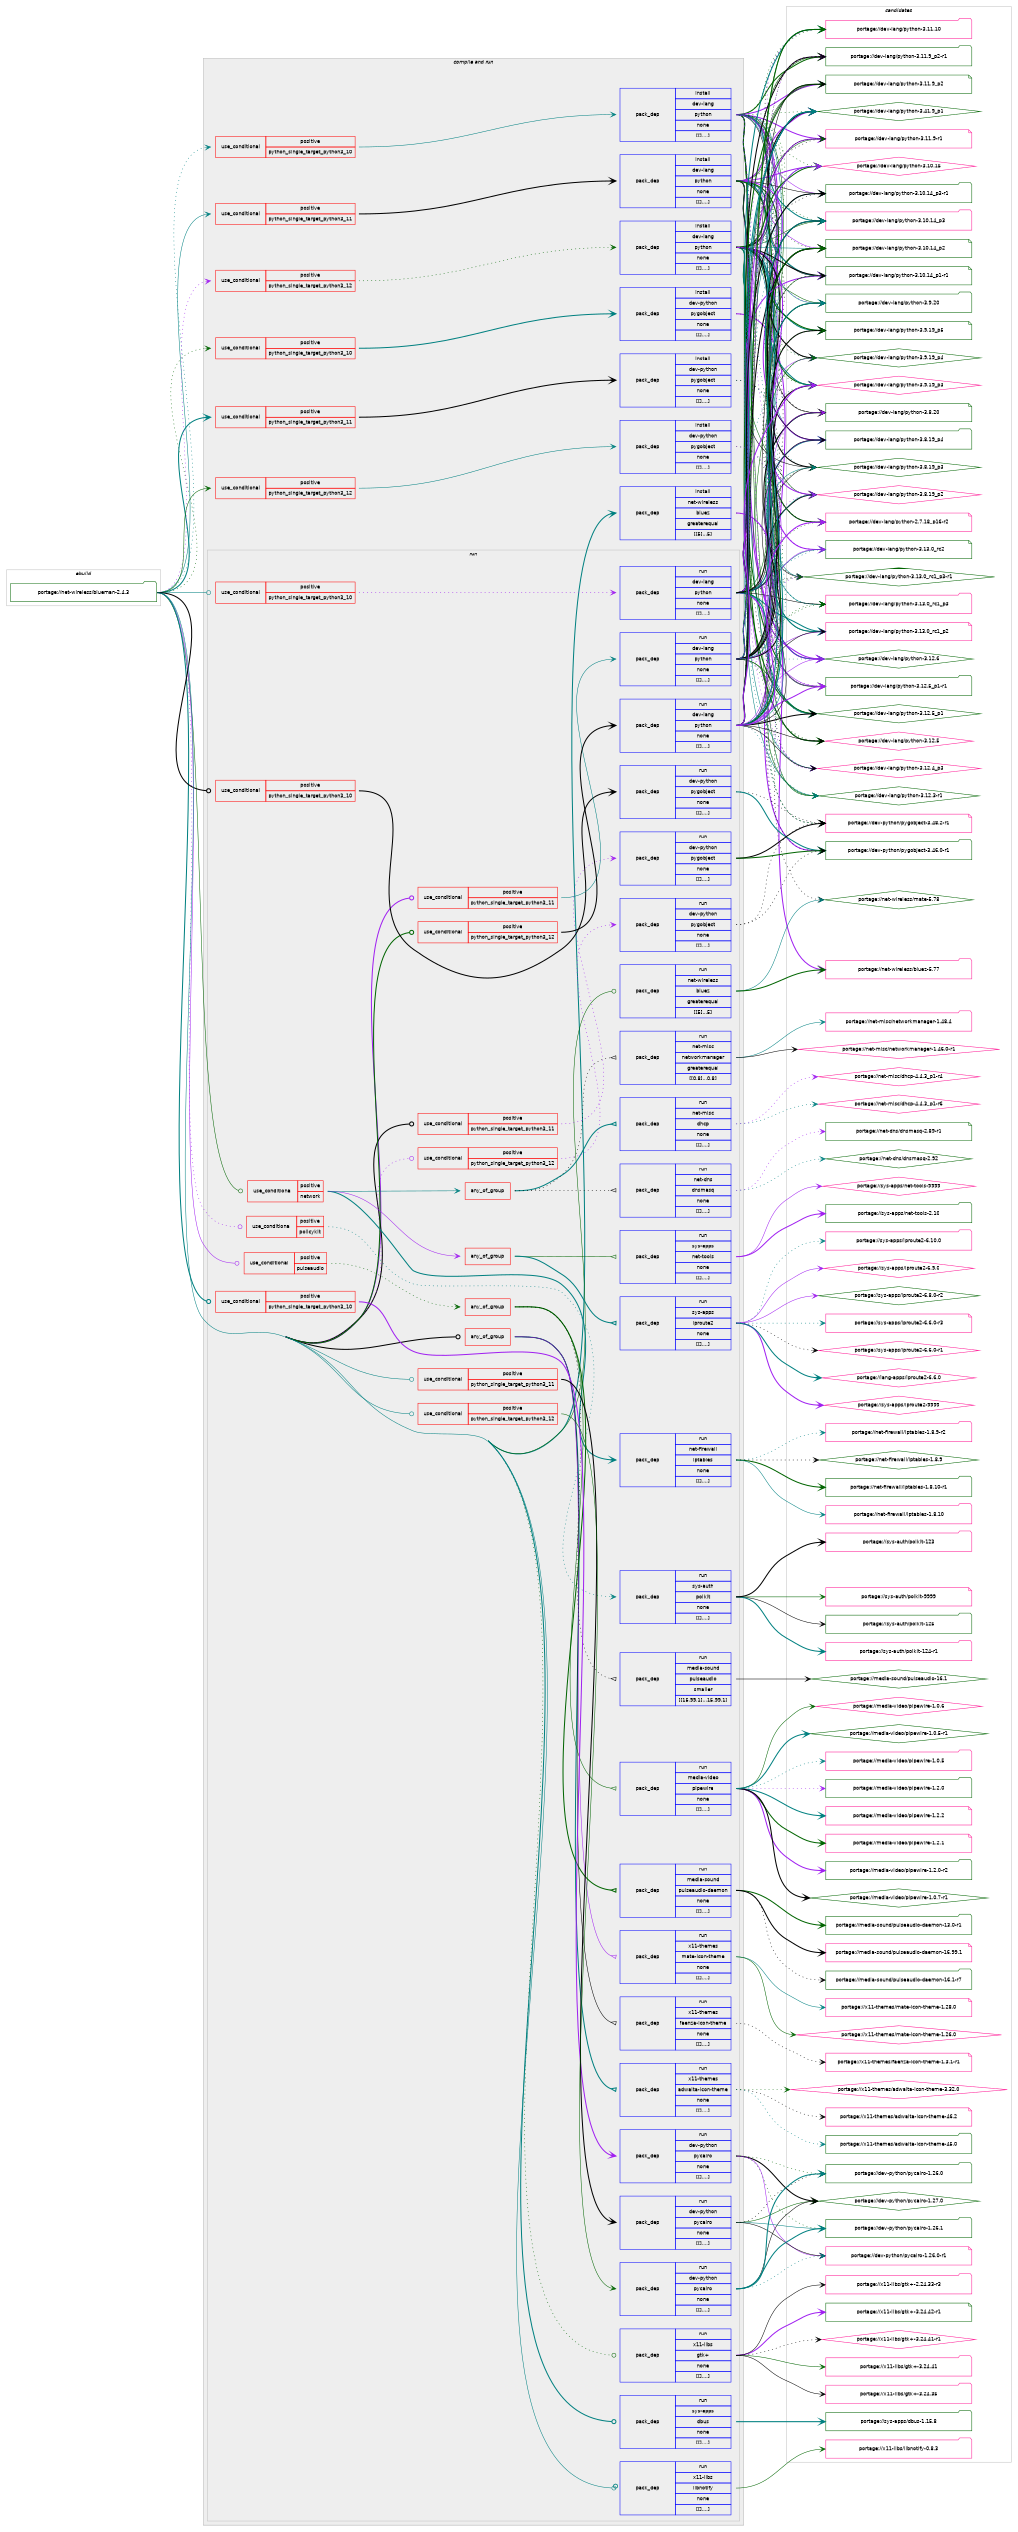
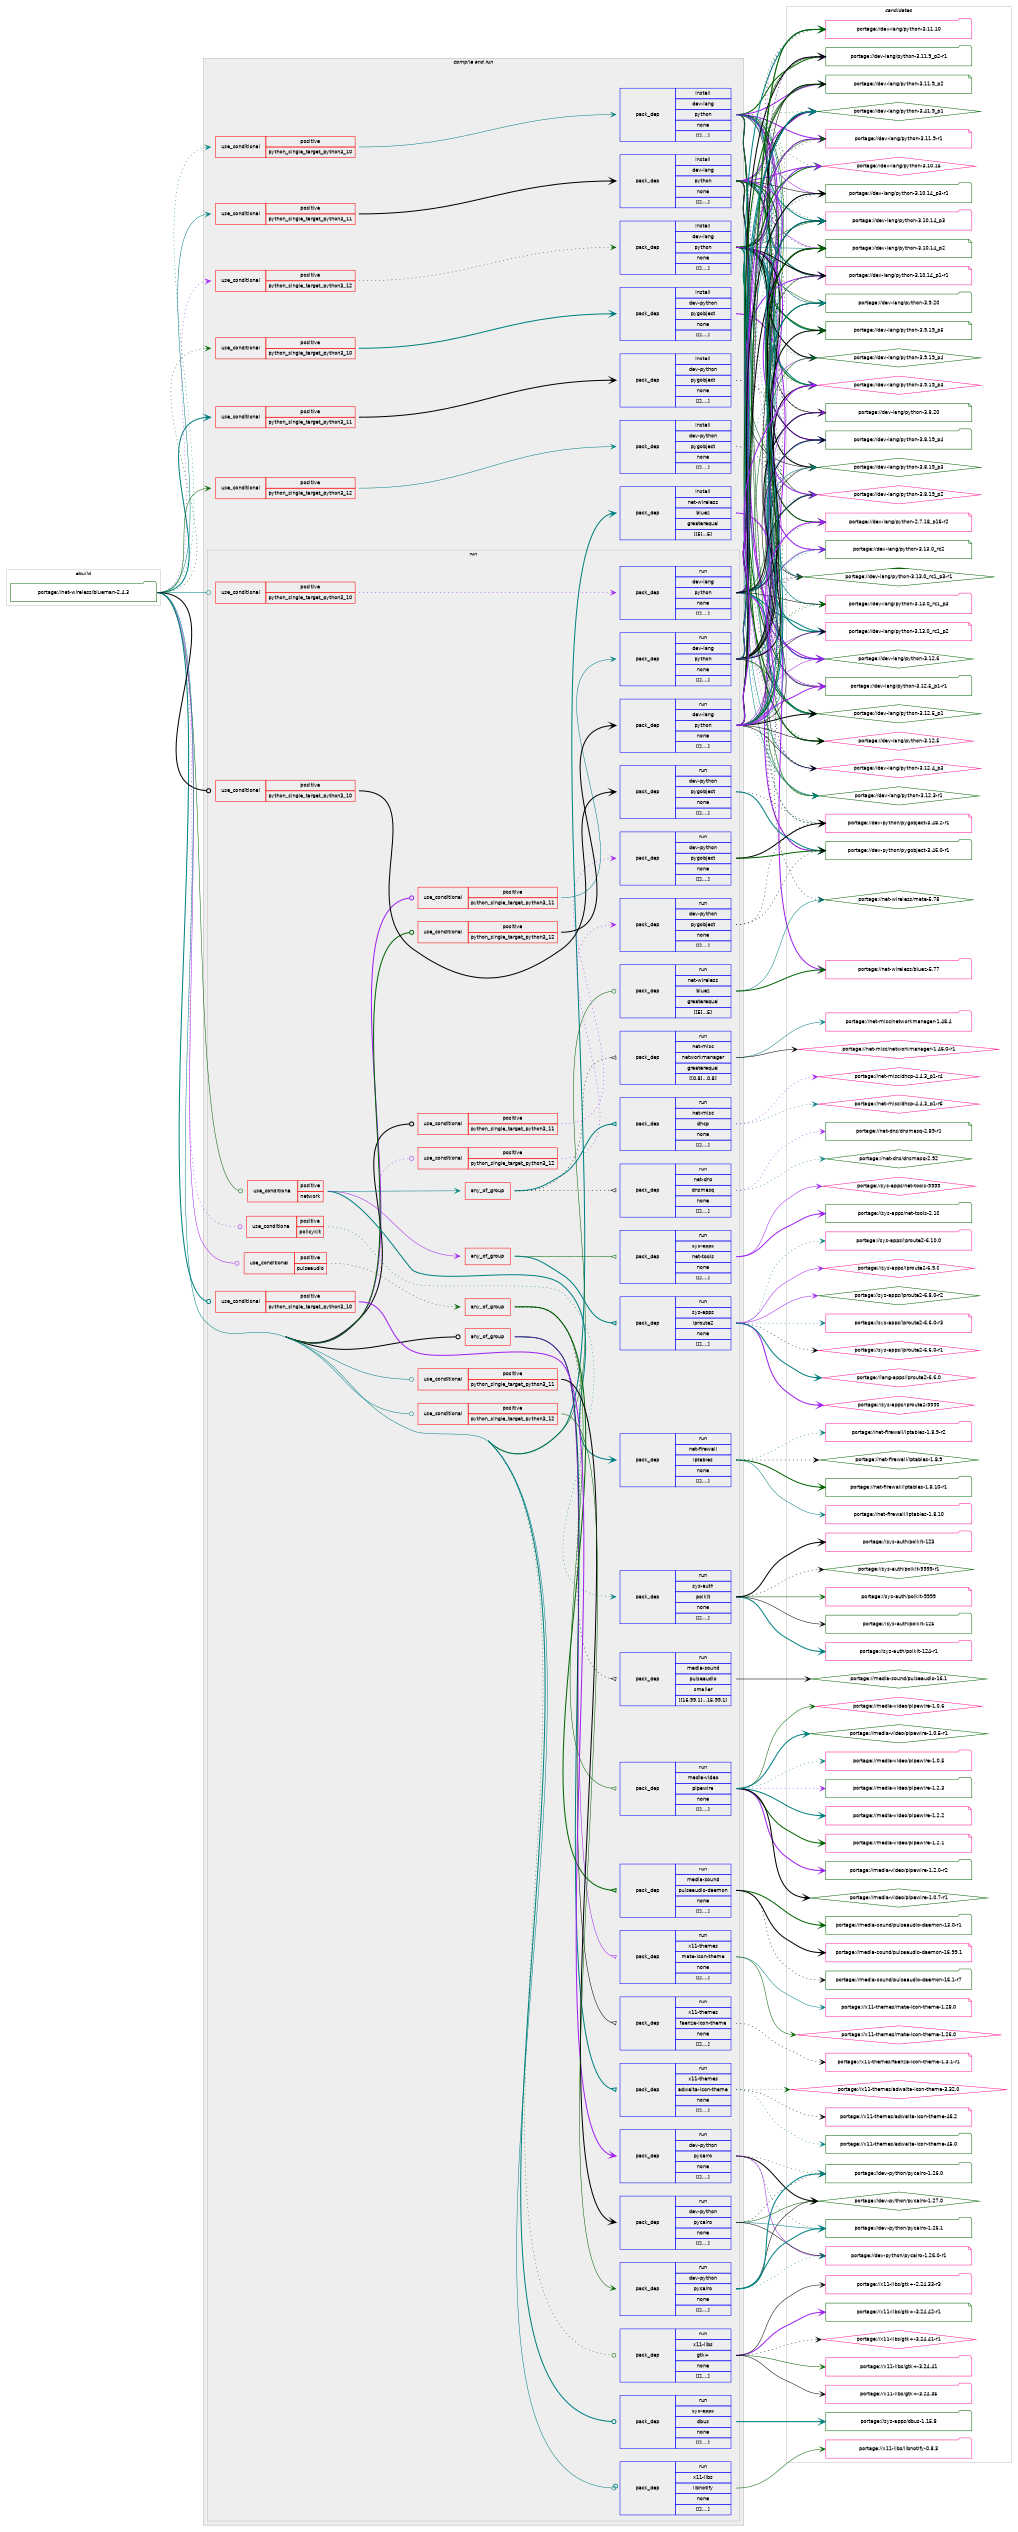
node "portage://dev-lang/python-3.10.14_p1-r1": color darkgreen -> deeppink
node "portage://sys-auth/polkit-9999-r1": added
node "portage://media-video/pipewire-1.2.0": label "portage://media-video/pipewire-1.2.0" -> "portage://media-video/pipewire-1.2.3"
